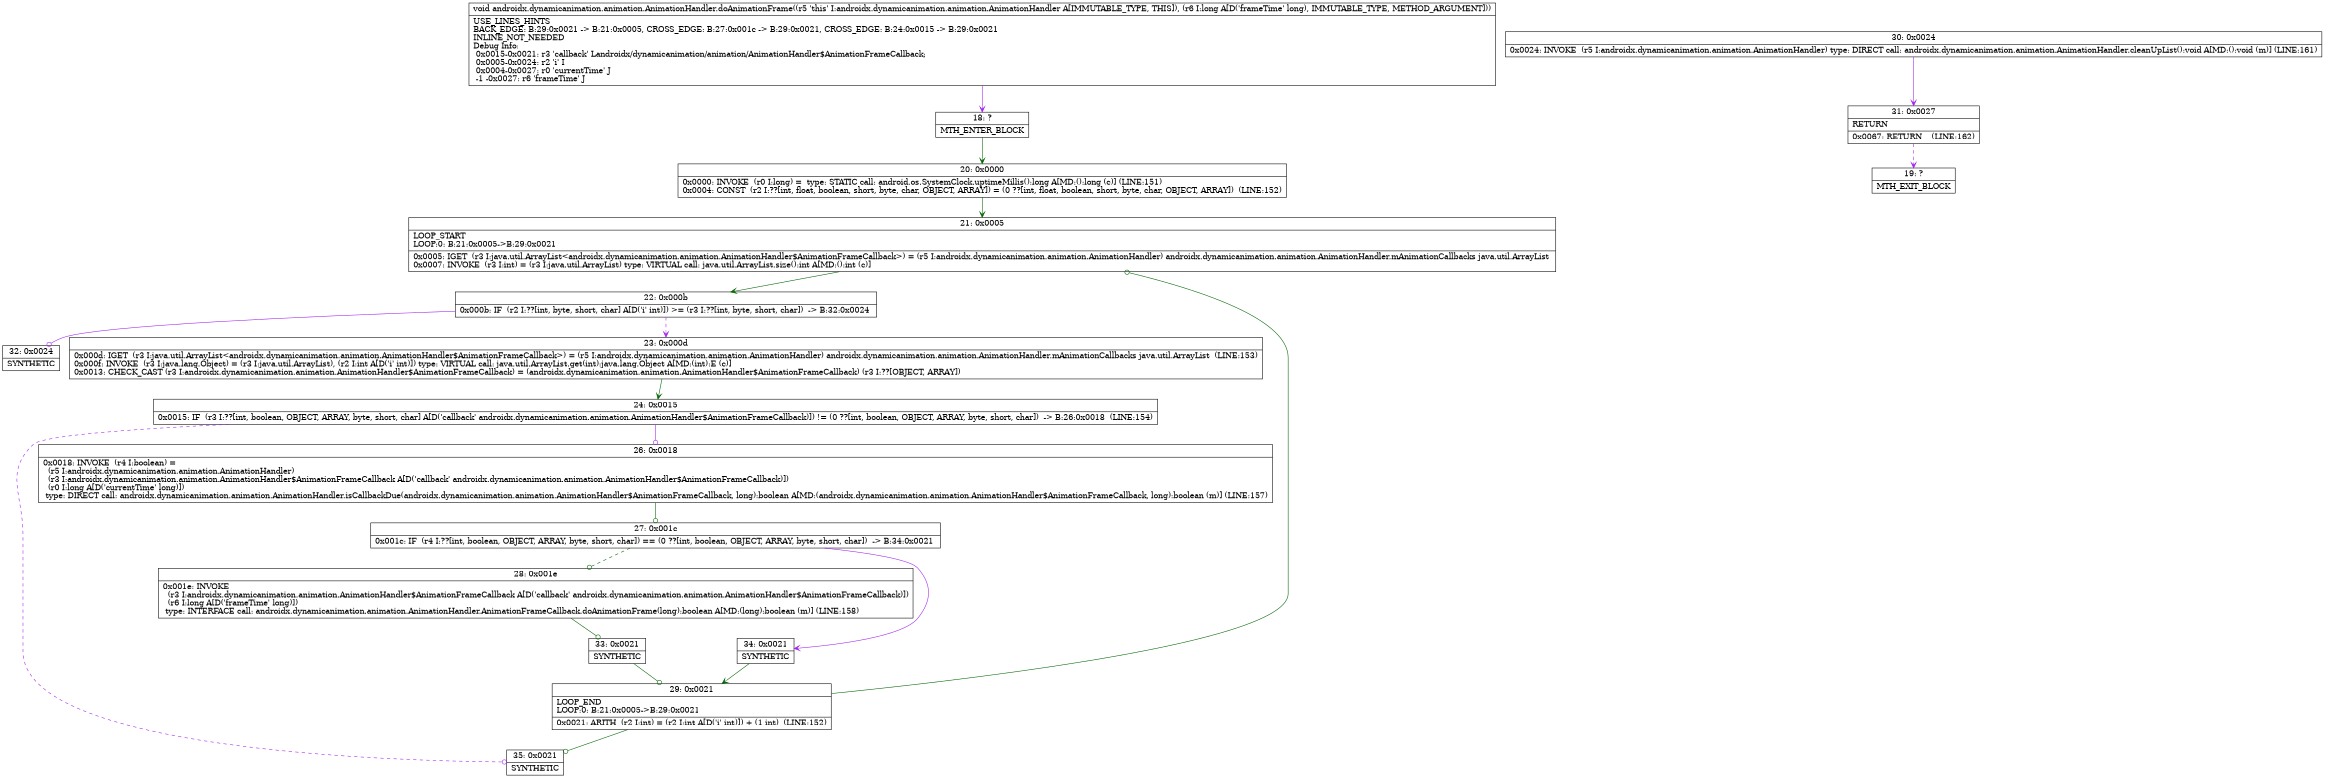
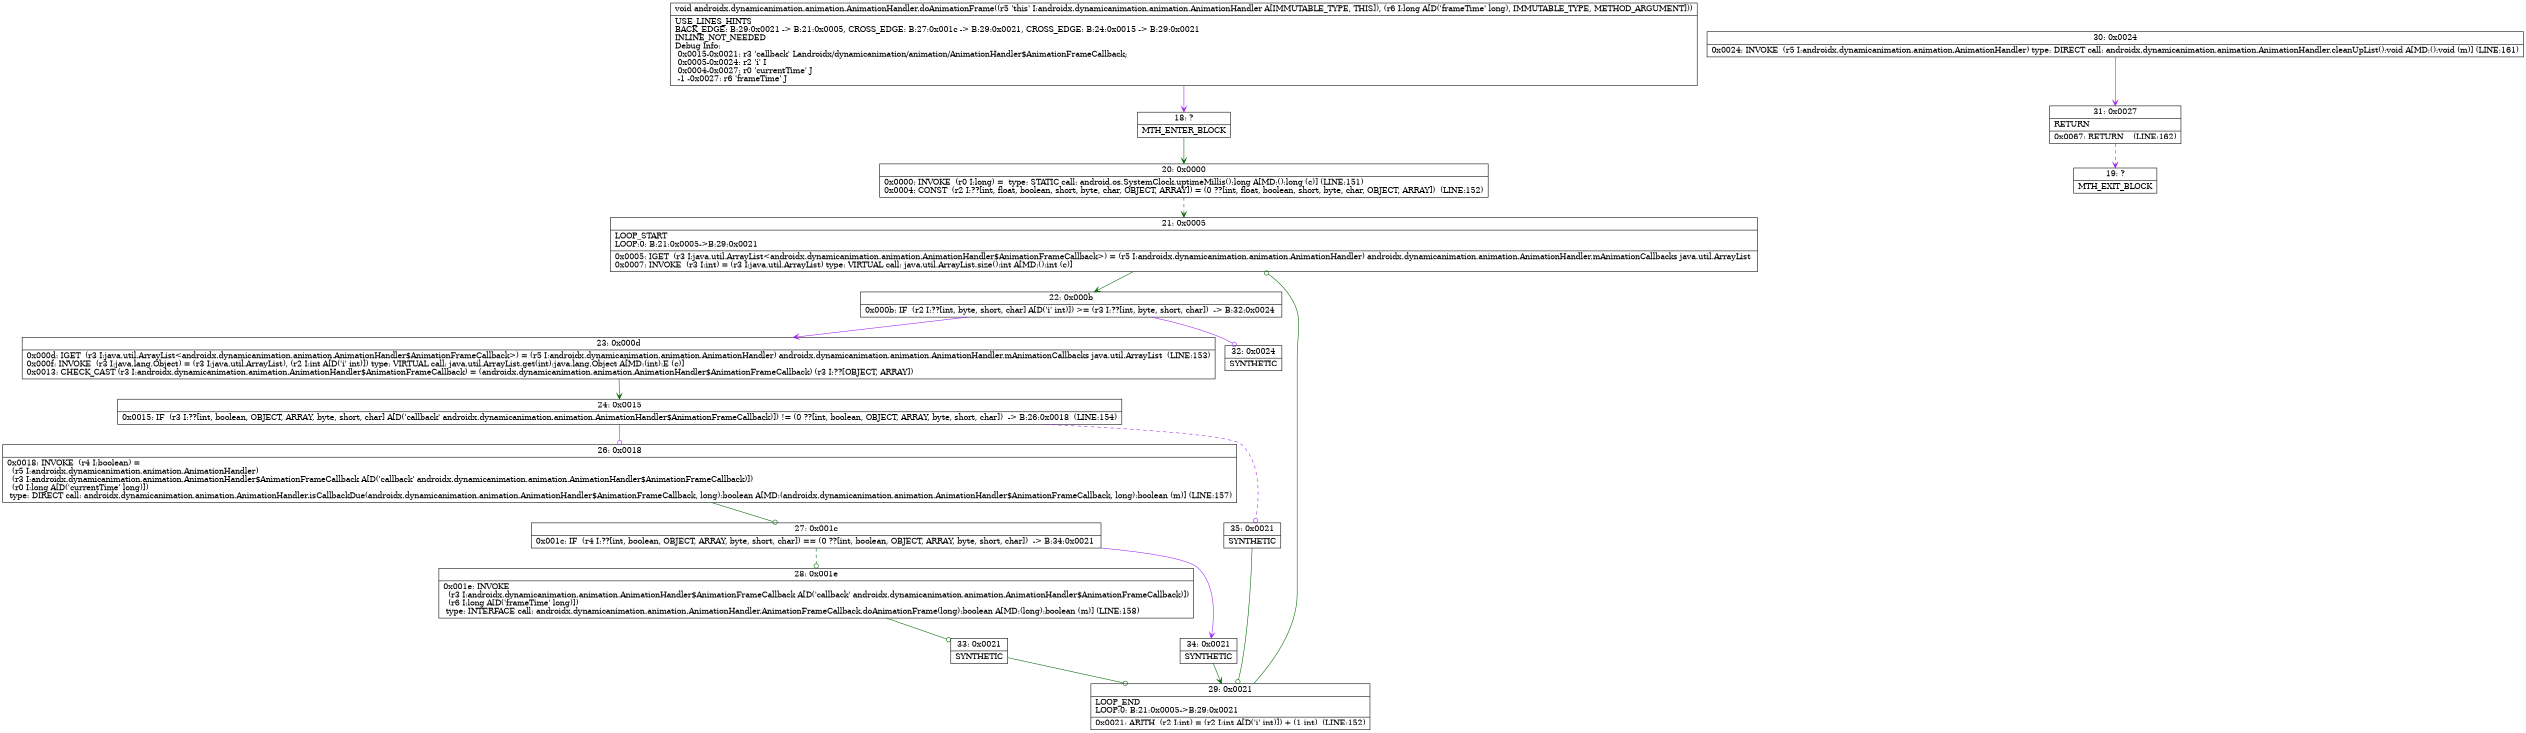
edge "20: 0x0000" -> "21: 0x0005": style solid -> dashed
edge "22: 0x000b" -> "23: 0x000d": style dashed -> solid
edge "29: 0x0021" -> "35: 0x0021": reversed
